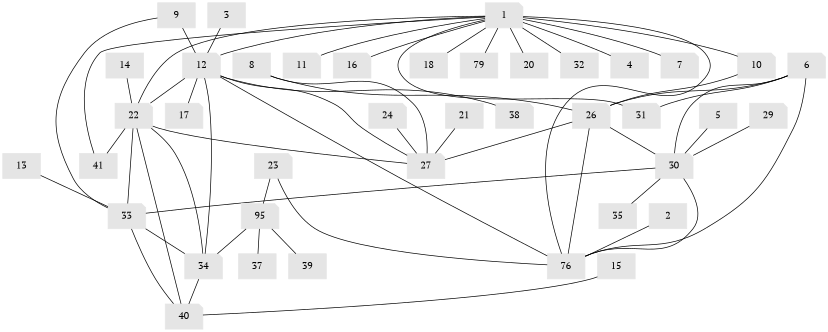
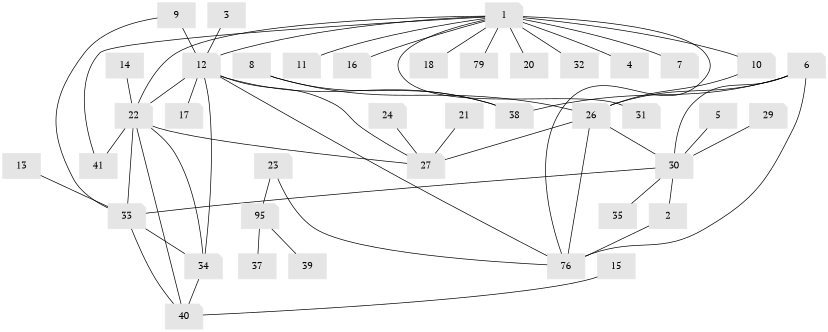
edge "8" -- "27": now "8" -- "38"
edge "6" -- "31": now "6" -- "38"
edge "95" -- "34": removed
edge "30" -- "76": now "30" -- "2"
